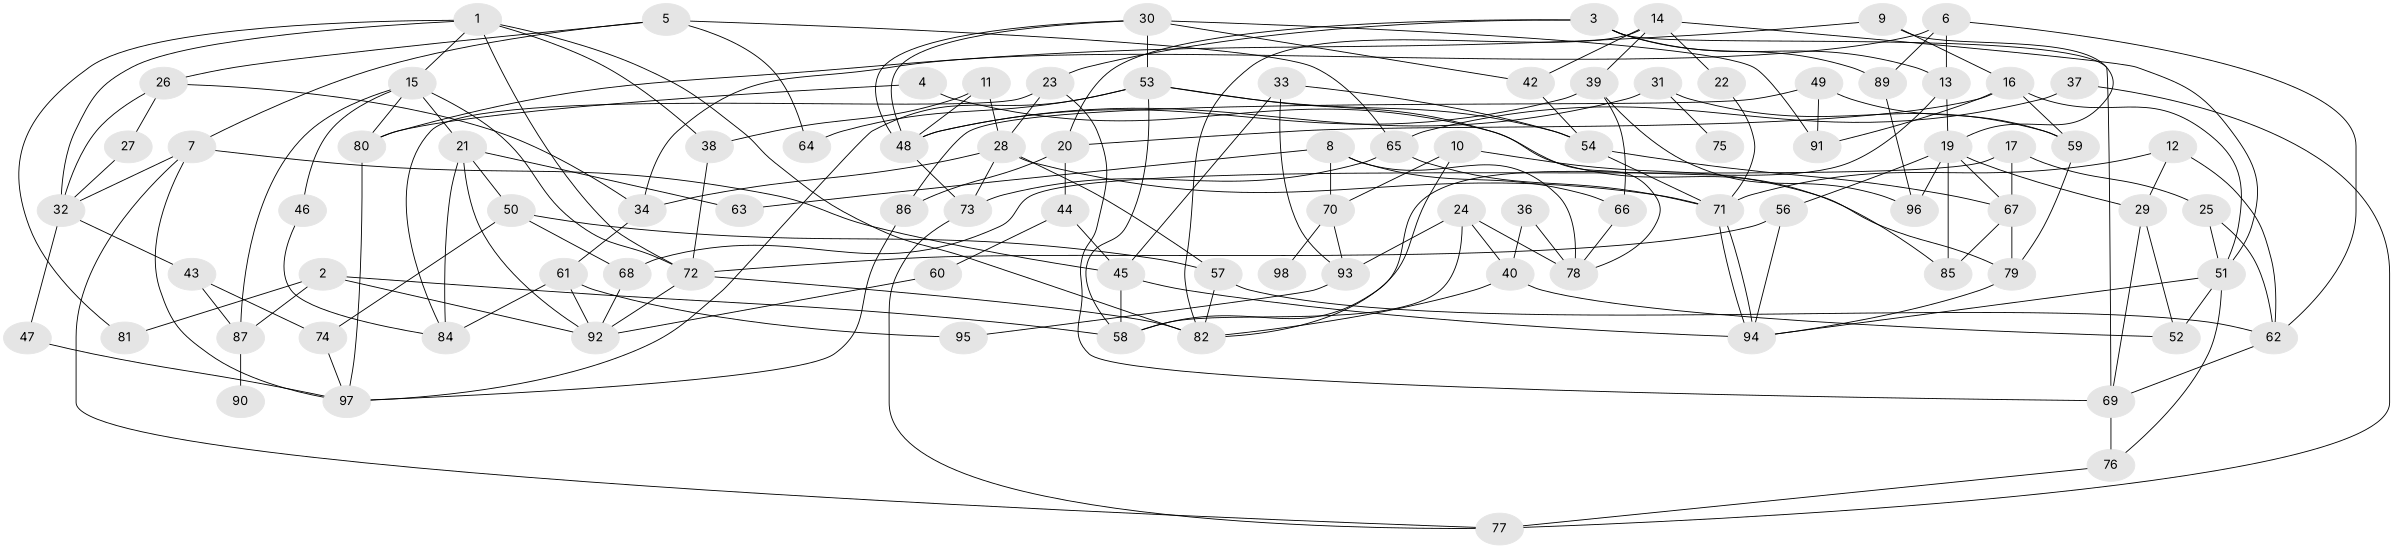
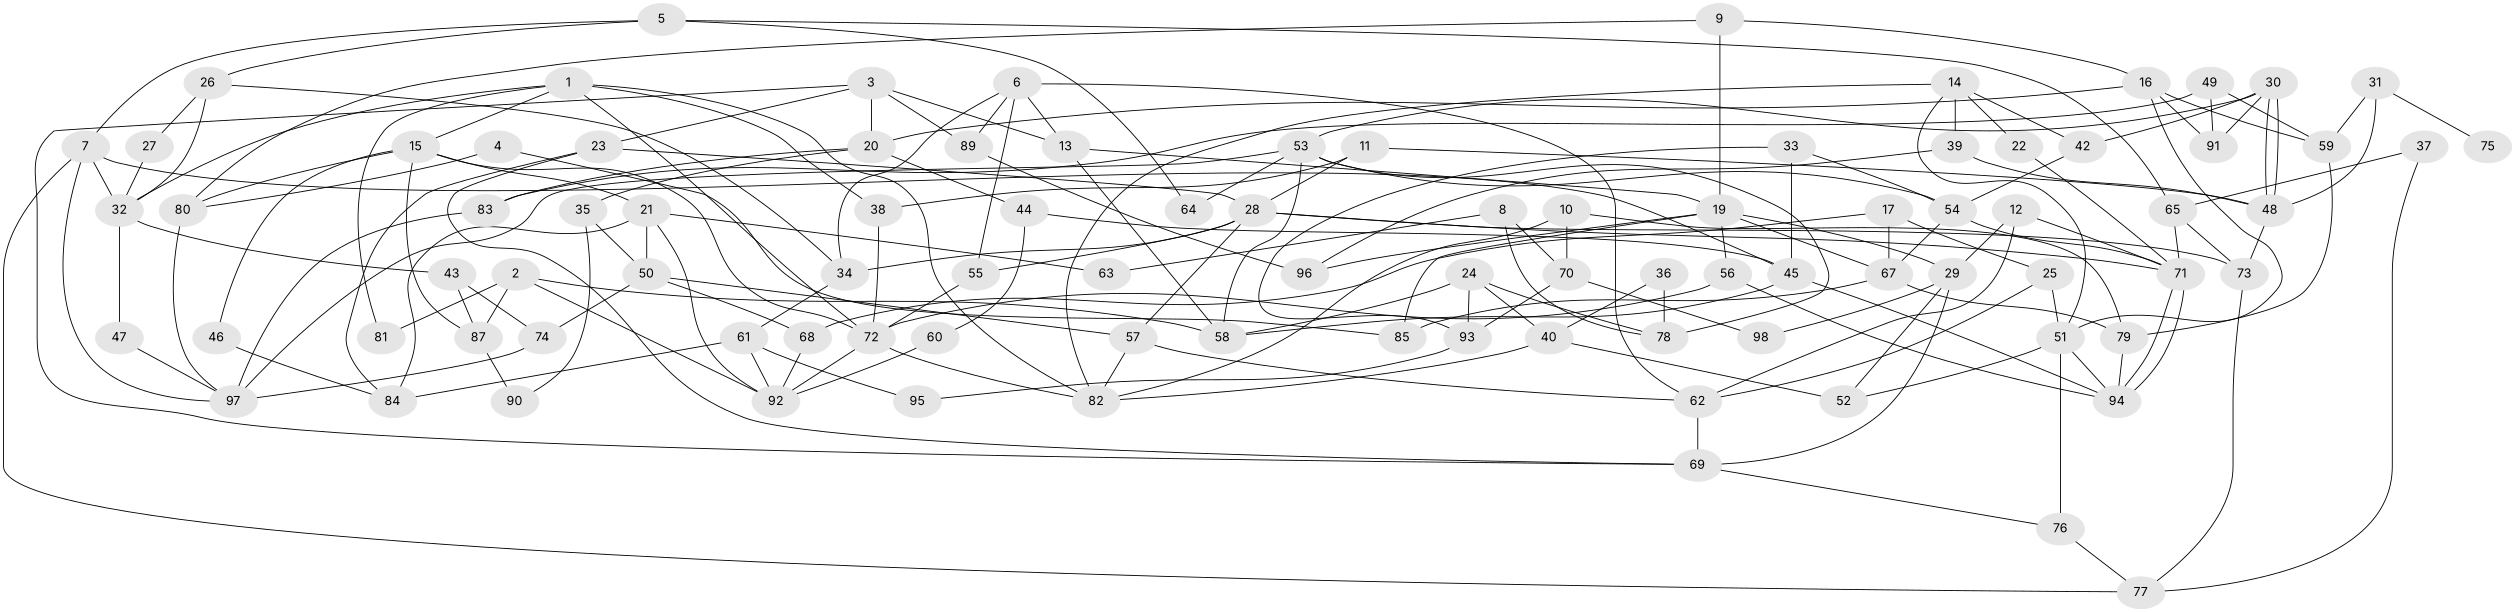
node "35": added
node "86": label "86" -> "83"
node "66": removed
node "55": added
edge "29" -- "98": added
